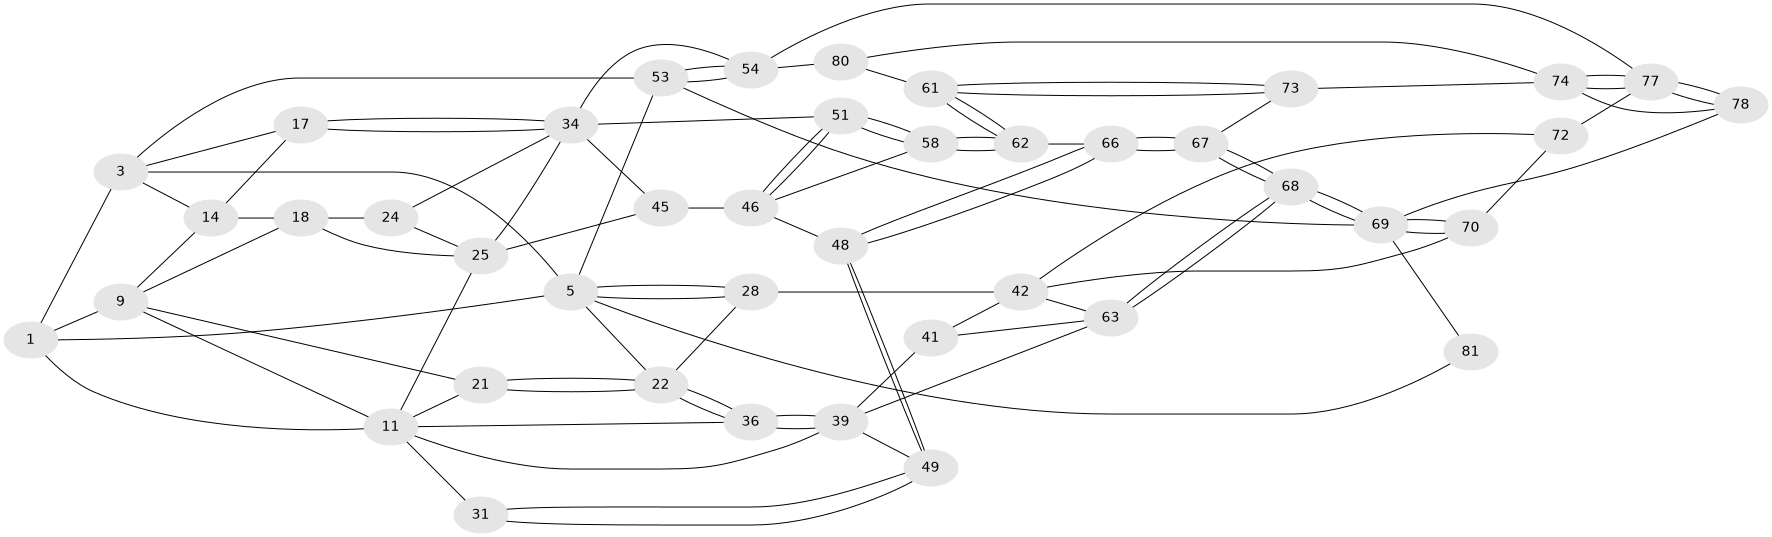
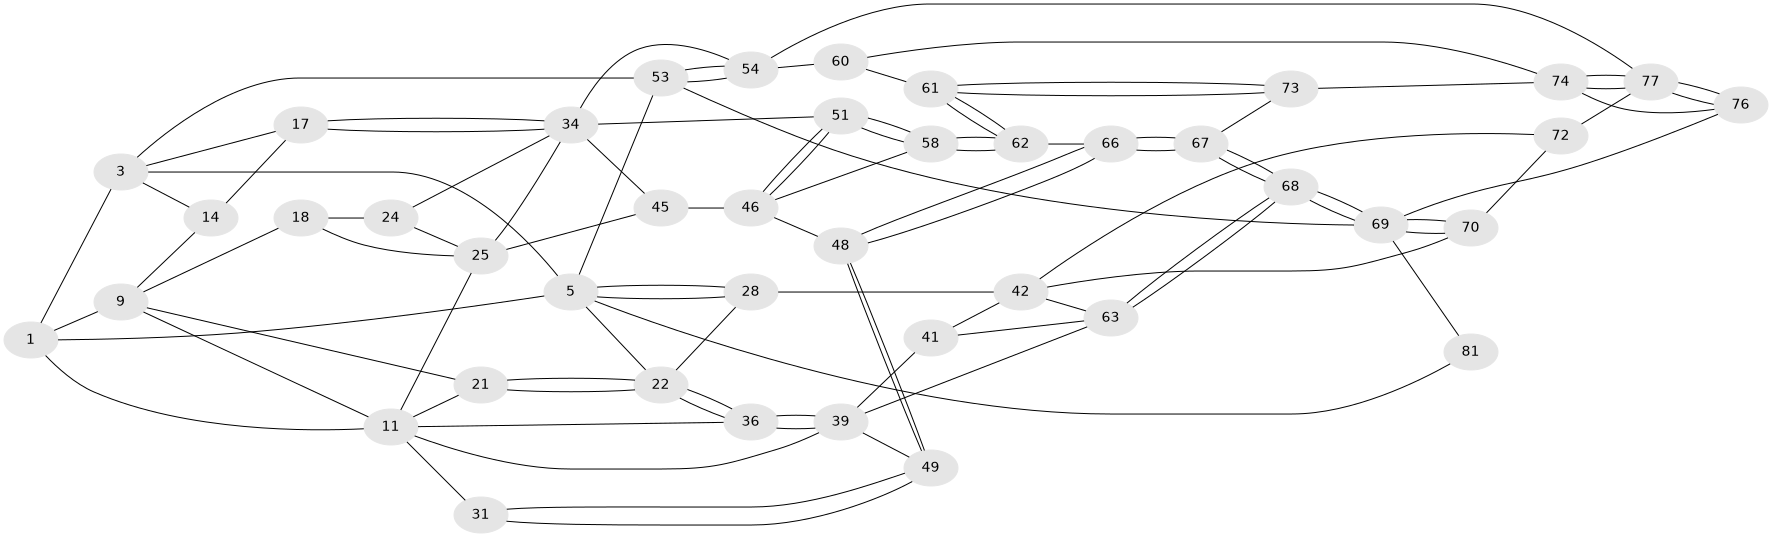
node "80": label "80" -> "60"
node "78": label "78" -> "76"
edge "14" -- "18": removed
